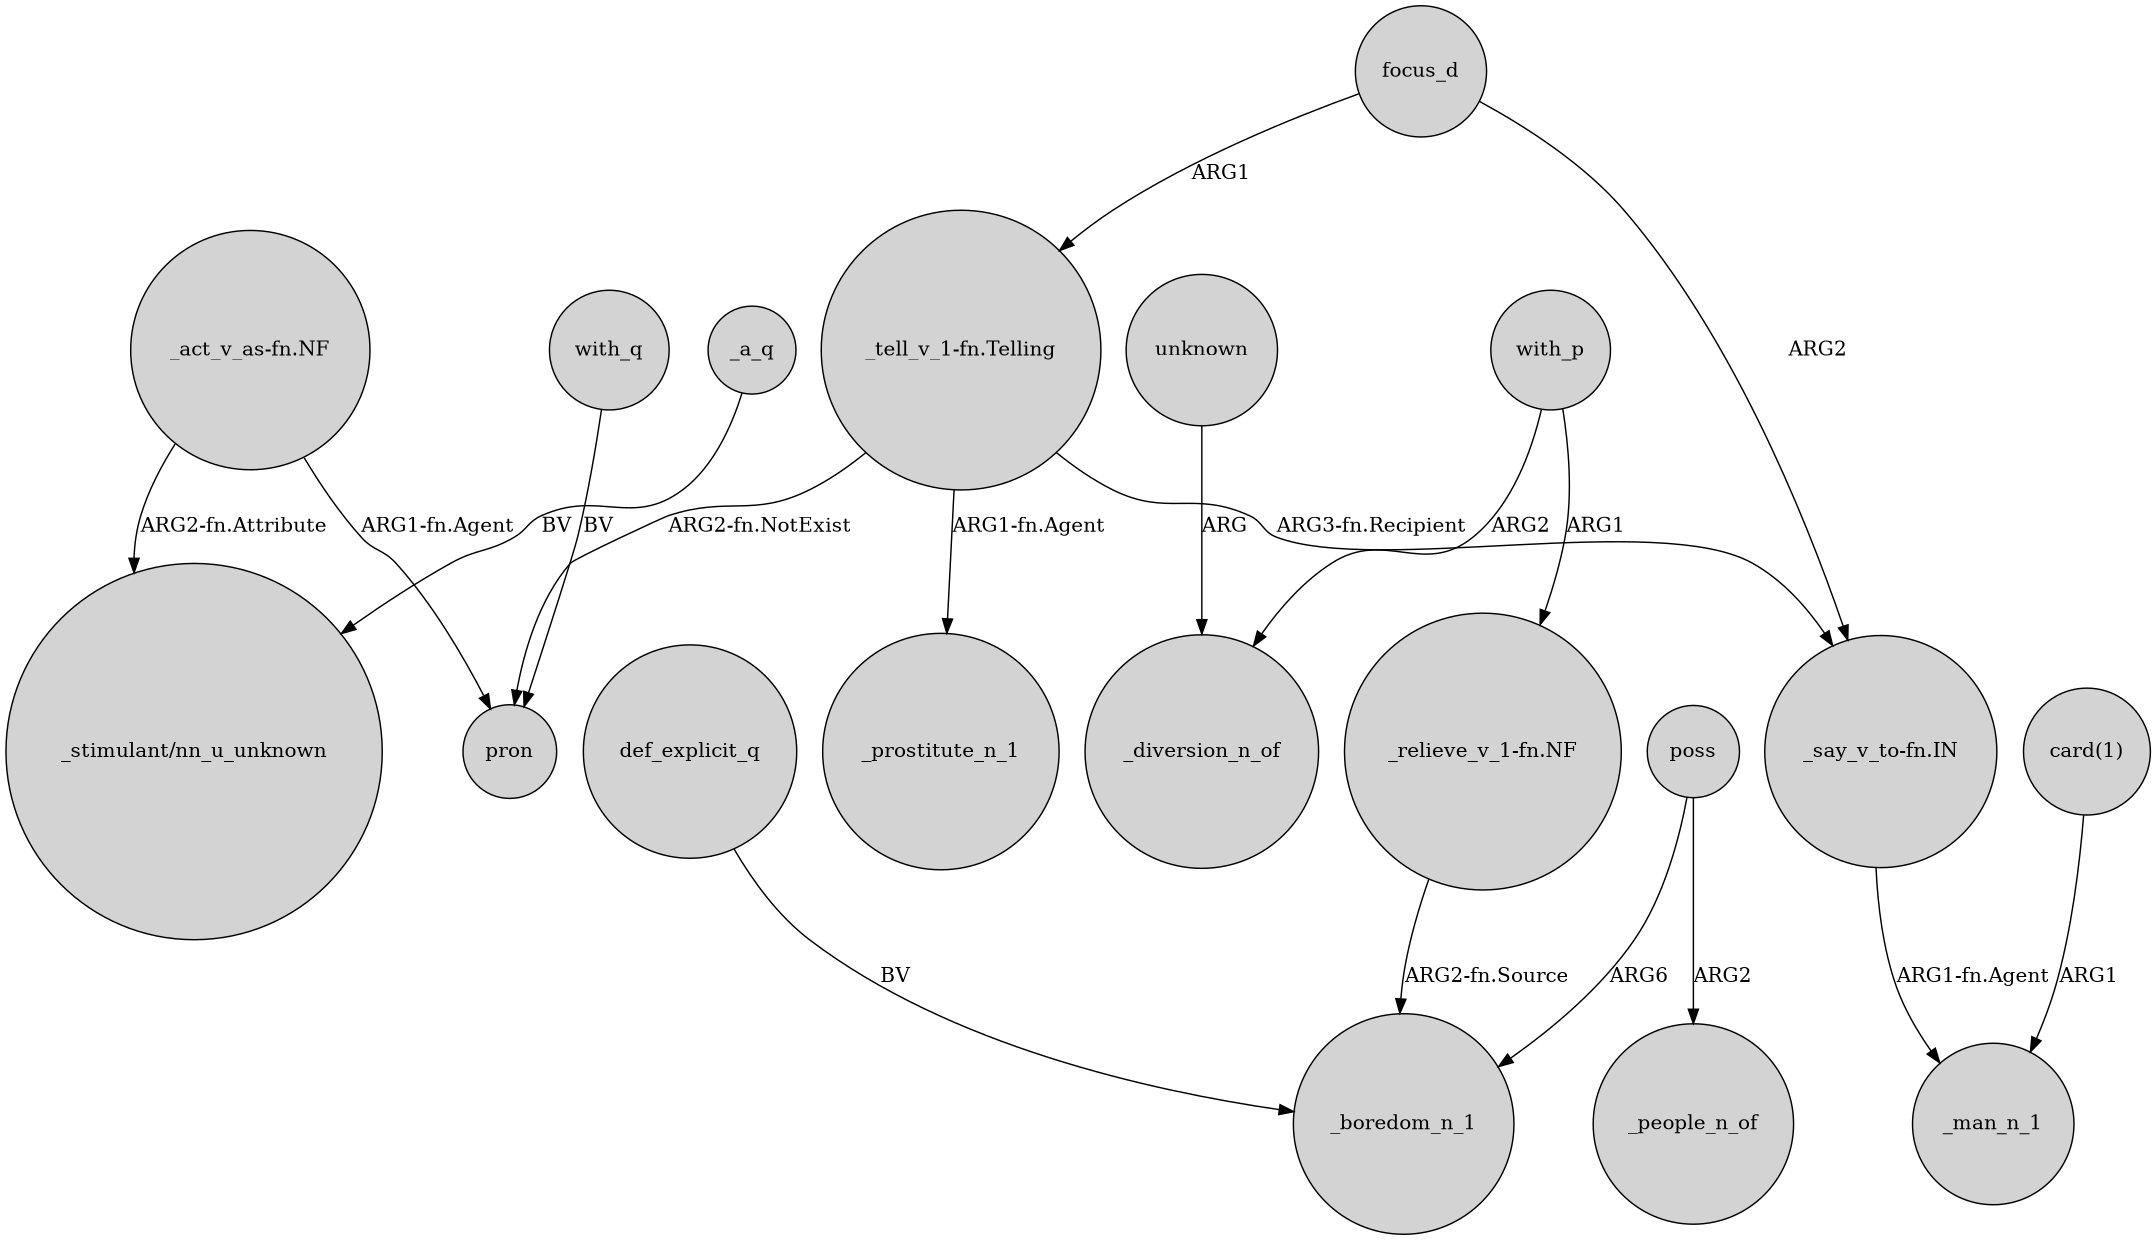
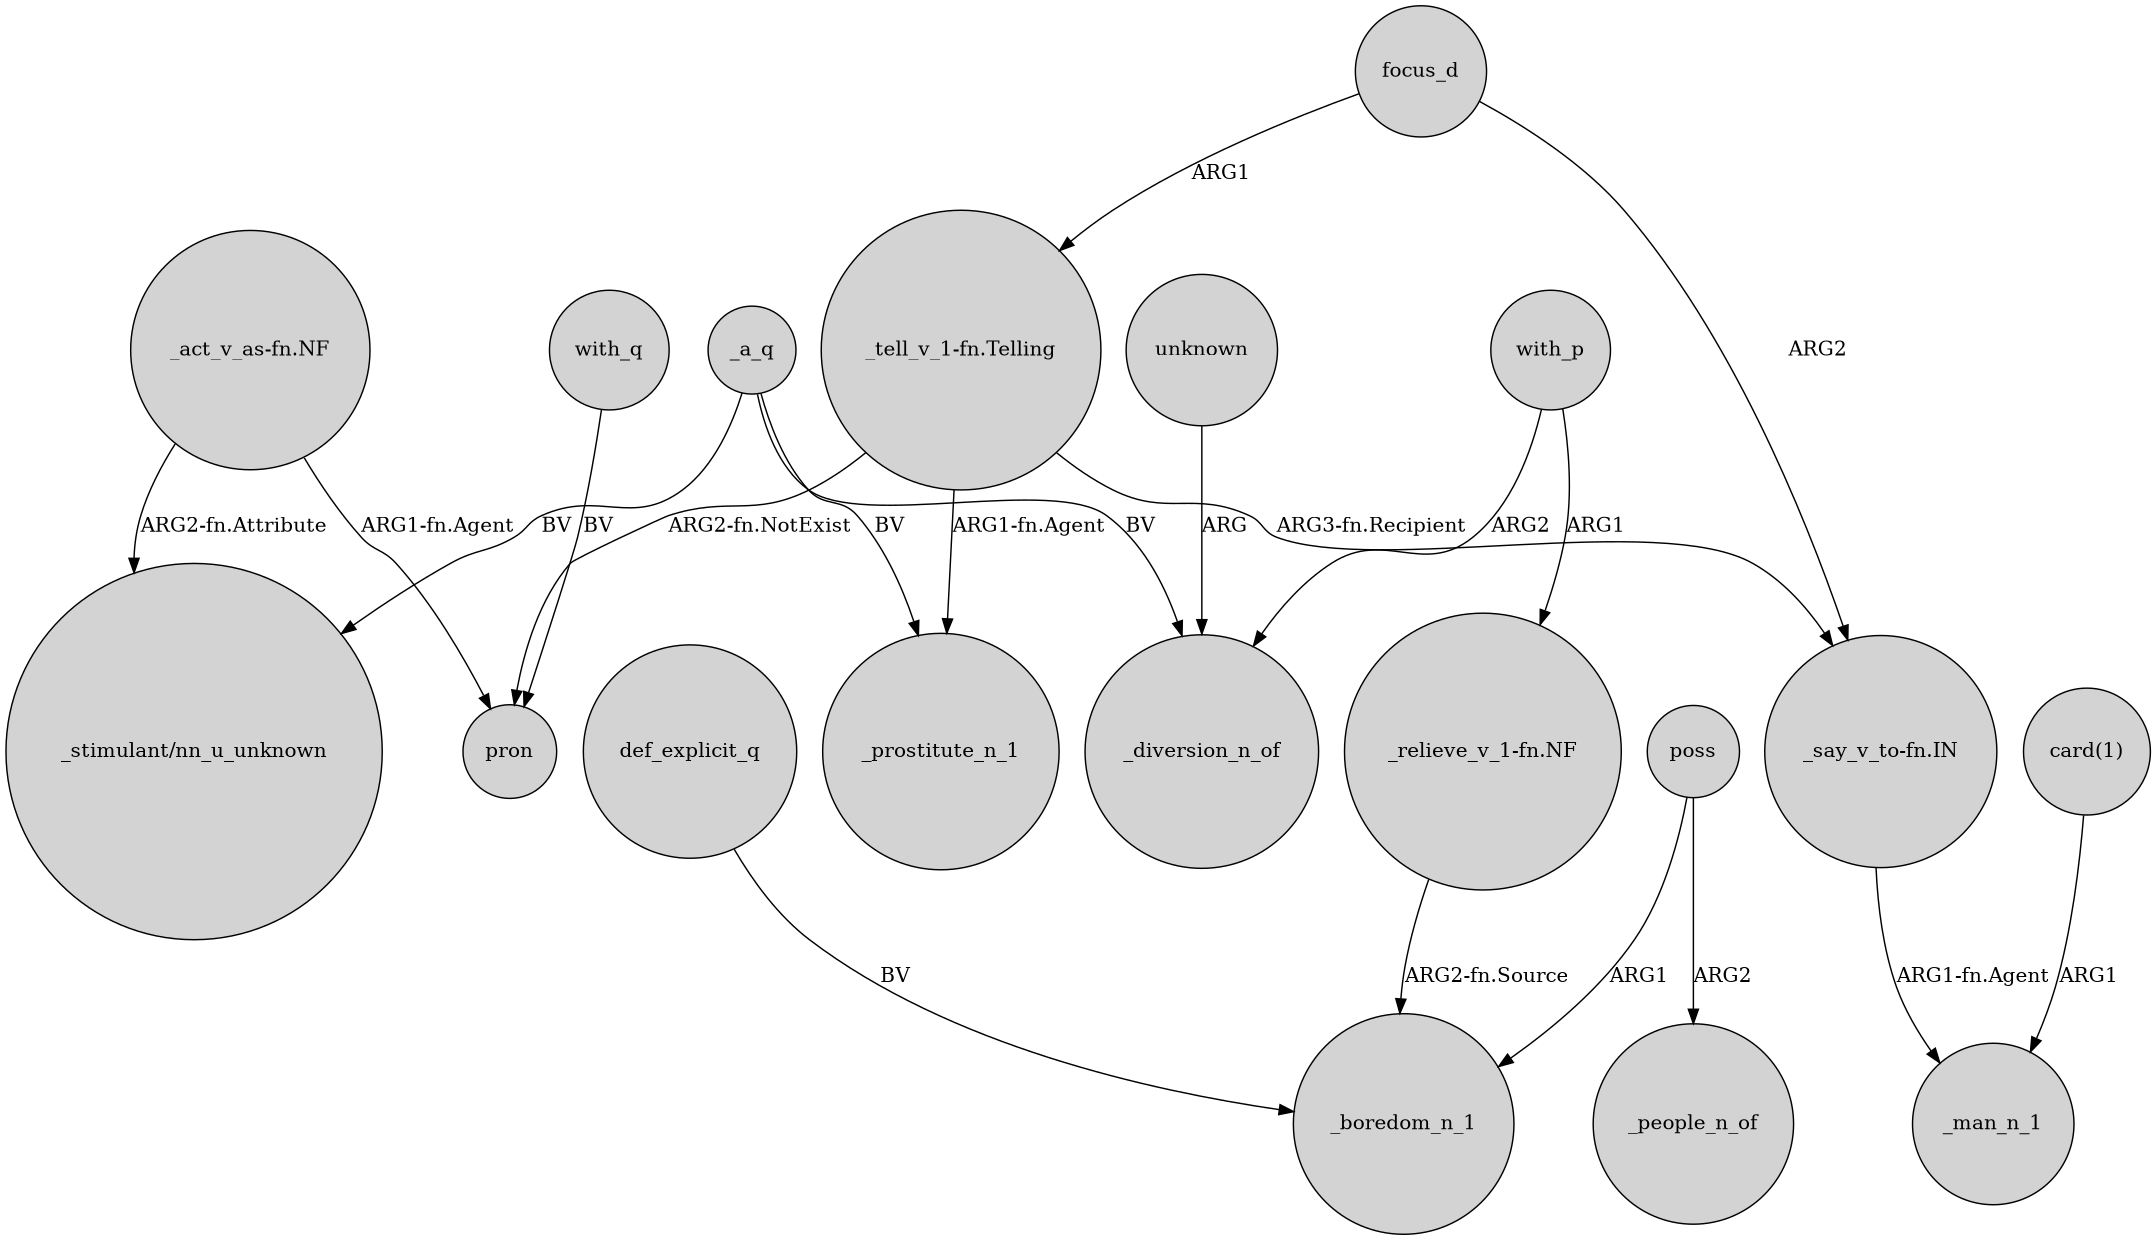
edge "_a_q" -> "_diversion_n_of": added, label "BV"
edge "_a_q" -> "_prostitute_n_1": added, label "BV"
edge "poss" -> "_boredom_n_1": label "ARG6" -> "ARG1"
